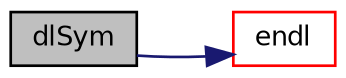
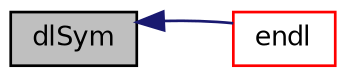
edge "dlSym" -> "endl": reversed
